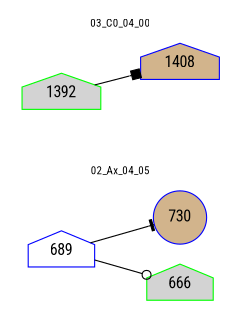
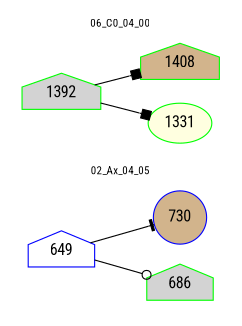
cluster "03_C0_04_00": label "03_C0_04_00" -> "06_C0_04_00"
node "1408": color blue -> green
node "1331": added
node "689": label "689" -> "649"
node "666": label "666" -> "686"
